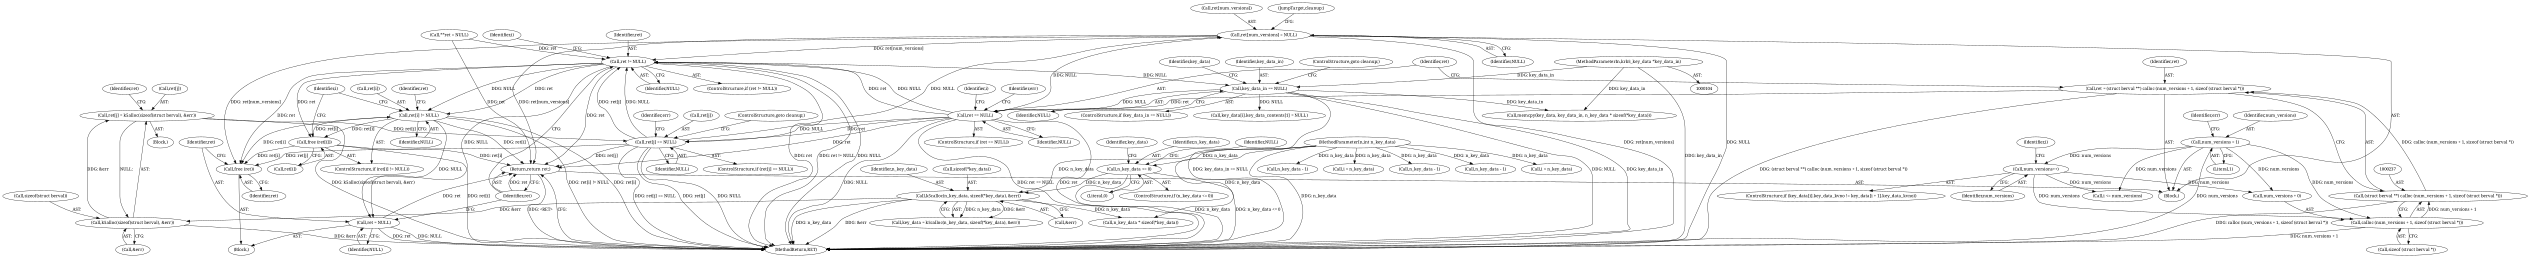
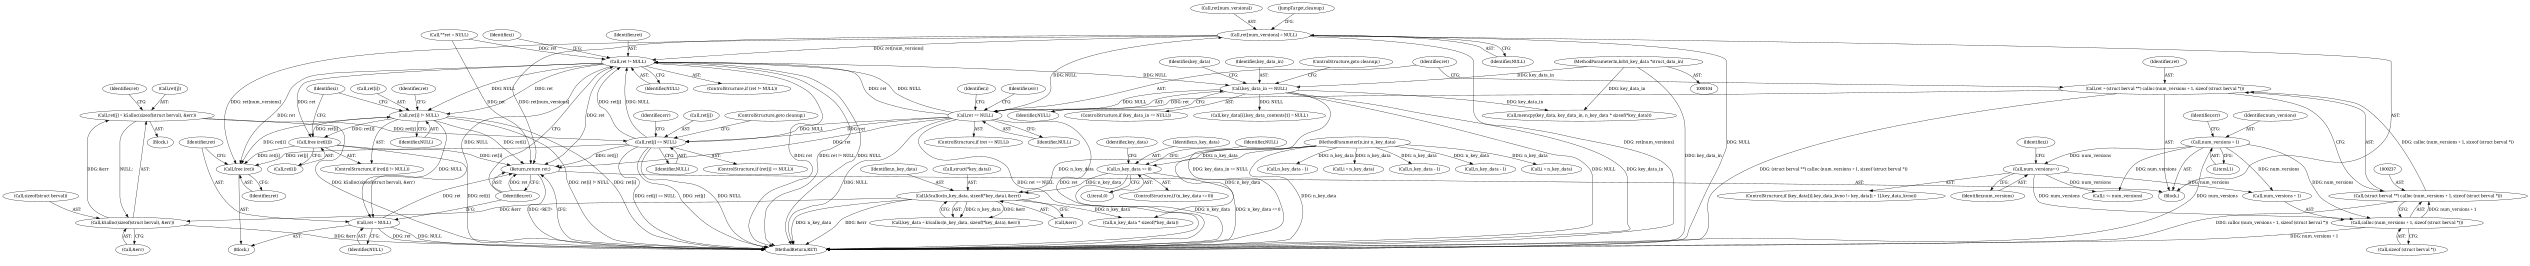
node "(MethodParameterIn,krb5_key_data *key_data_in)": label "(MethodParameterIn,krb5_key_data *key_data_in)" -> "(MethodParameterIn,krb5_key_data *struct_data_in)"
edge "(Call,ret[j] == NULL)" -> "(Call,ret[num_versions] = NULL)": removed, label "DDG: NULL"
node "(Call,sizeof(*key_data))": label "(Call,sizeof(*key_data))" -> "(Call,struct(*key_data))"
node "(Call,num_versions + 0)": label "(Call,num_versions + 0)" -> "(Call,num_versions + 1)"
